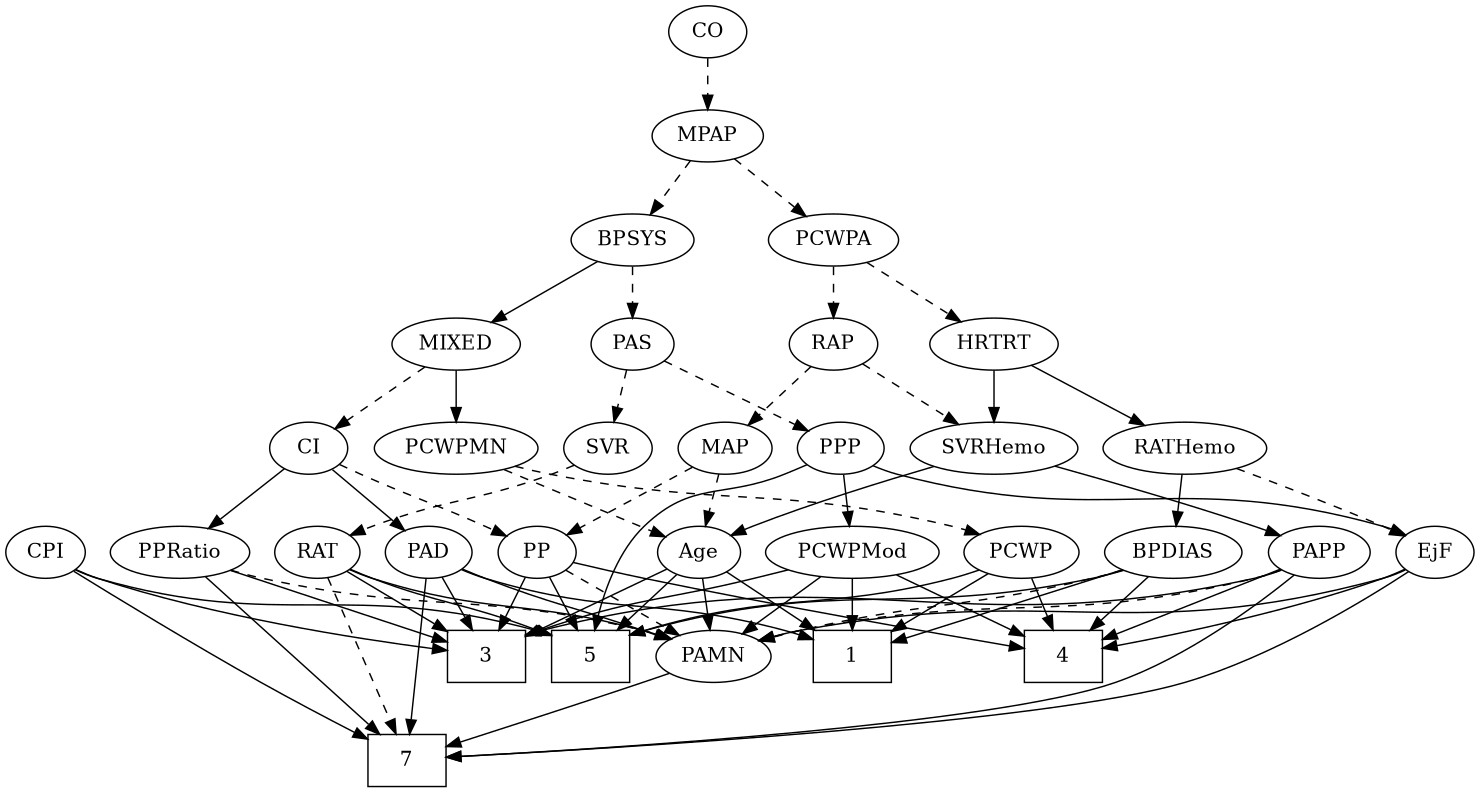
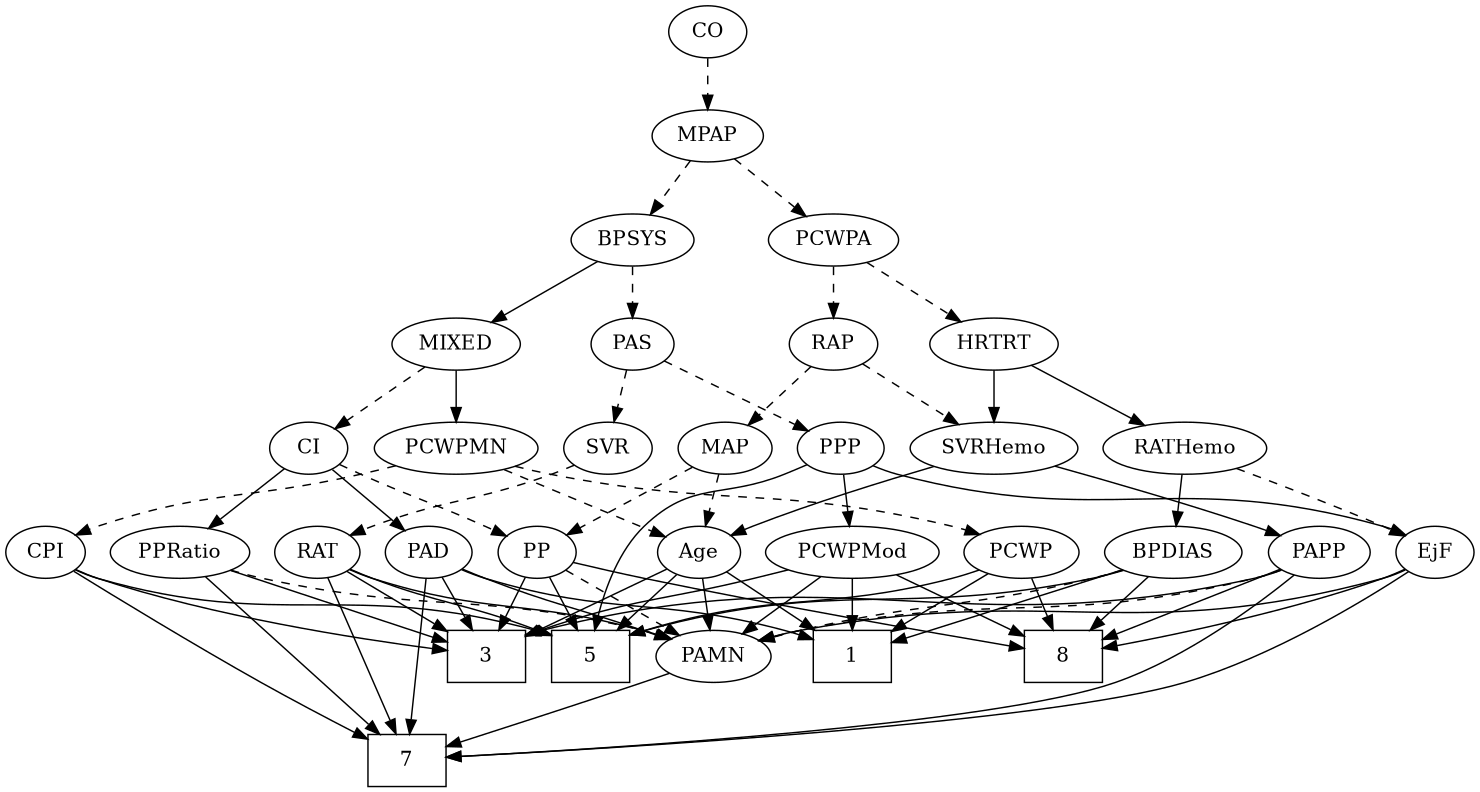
edge "PCWPMN" -> "CPI": added
edge "RAT" -> "7": style dashed -> solid
node "4": label "4" -> "8"
